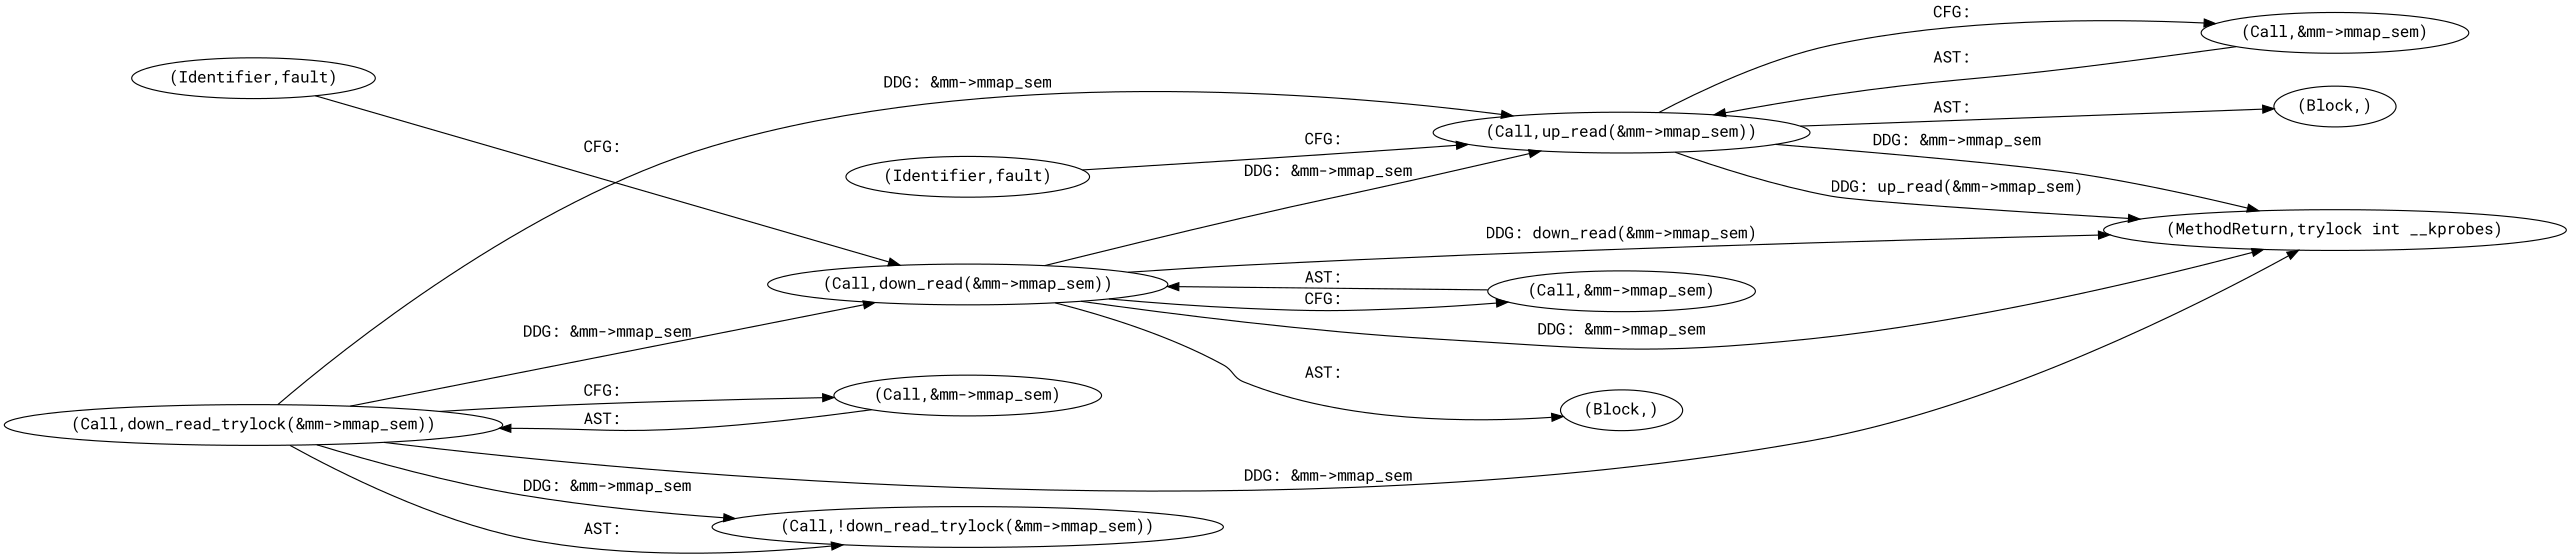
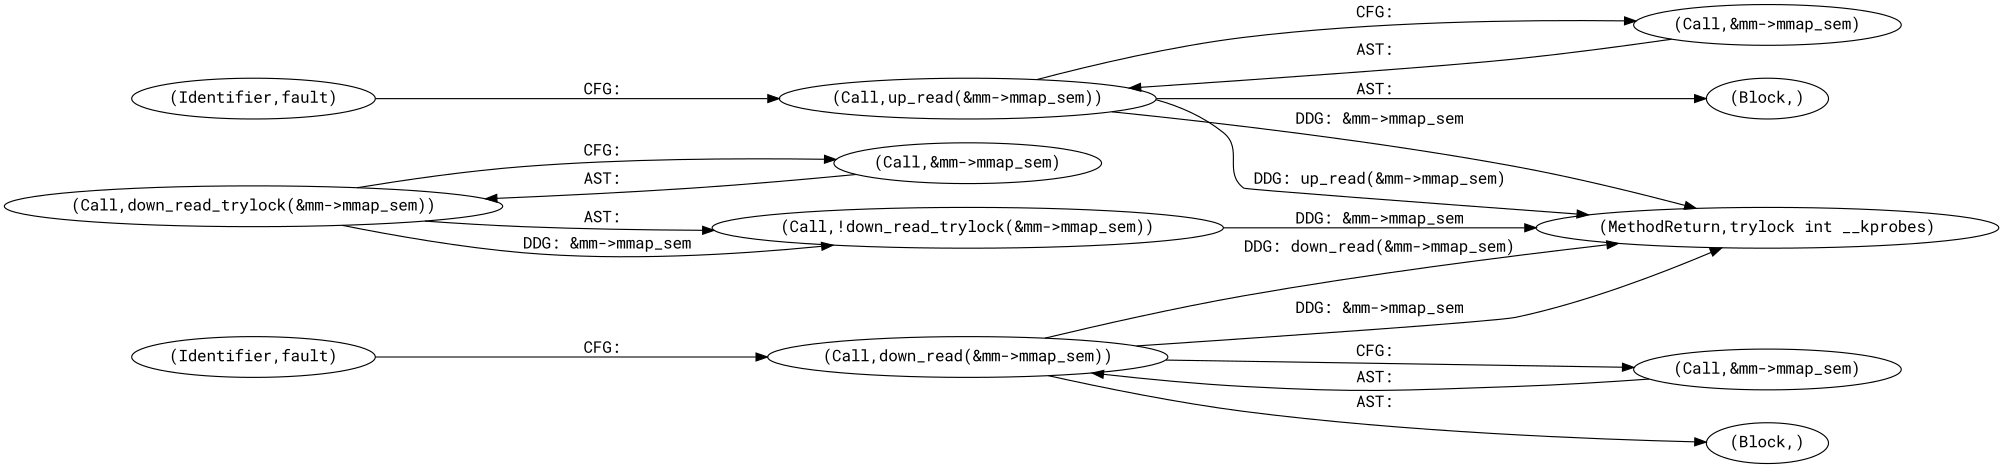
edge "(Call,down_read_trylock(&mm->mmap_sem))" -> "(Call,up_read(&mm->mmap_sem))": removed, label "DDG: &mm->mmap_sem"
edge "(Call,down_read(&mm->mmap_sem))" -> "(Call,up_read(&mm->mmap_sem))": removed, label "DDG: &mm->mmap_sem"
edge "(Call,down_read_trylock(&mm->mmap_sem))" -> "(Call,down_read(&mm->mmap_sem))": removed, label "DDG: &mm->mmap_sem"
edge "(Call,down_read_trylock(&mm->mmap_sem))" -> "(MethodReturn,trylock int __kprobes)": now "(Call,!down_read_trylock(&mm->mmap_sem))" -> "(MethodReturn,trylock int __kprobes)"
